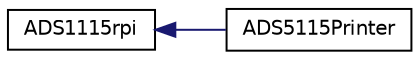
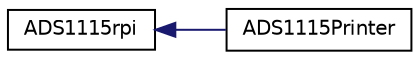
node "ADS5115Printer": label "ADS5115Printer" -> "ADS1115Printer"
